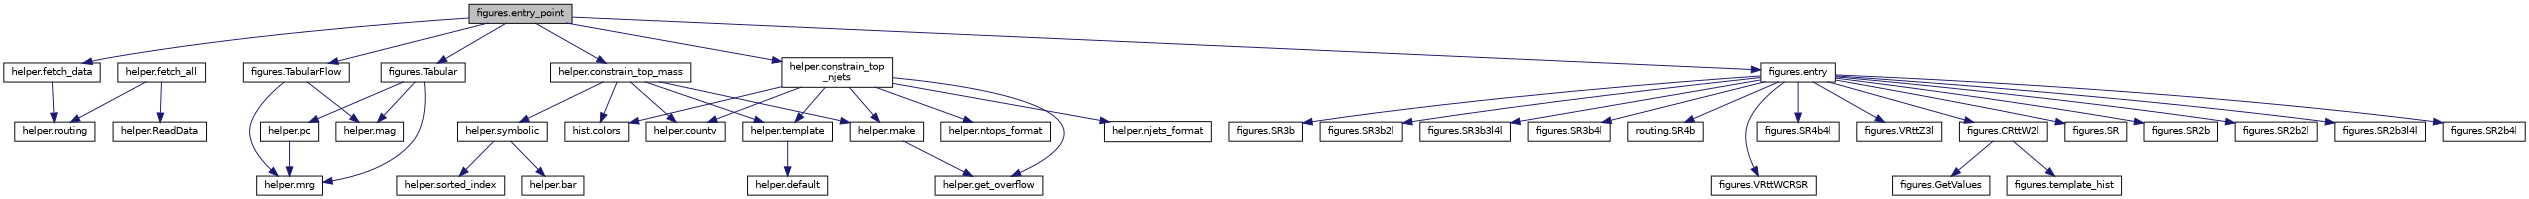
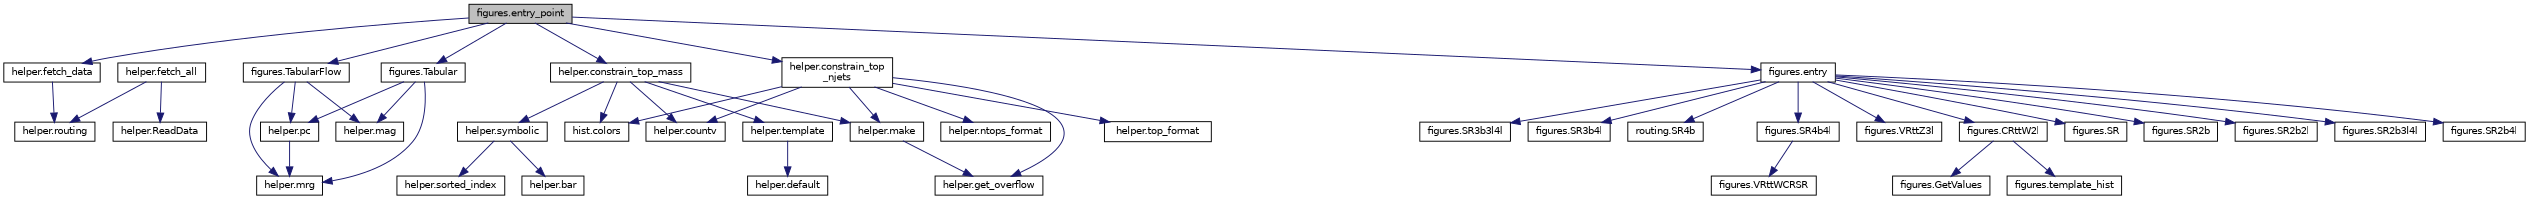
edge "figures.TabularFlow" -> "helper.pc": added
edge "helper.constrain_top _njets" -> "helper.template": removed
edge "figures.entry" -> "figures.VRttWCRSR": now "figures.SR4b4l" -> "figures.VRttWCRSR"
node "helper.njets_format": label "helper.njets_format" -> "helper.top_format"
node "figures.SR3b": removed
node "figures.SR3b2l": removed
